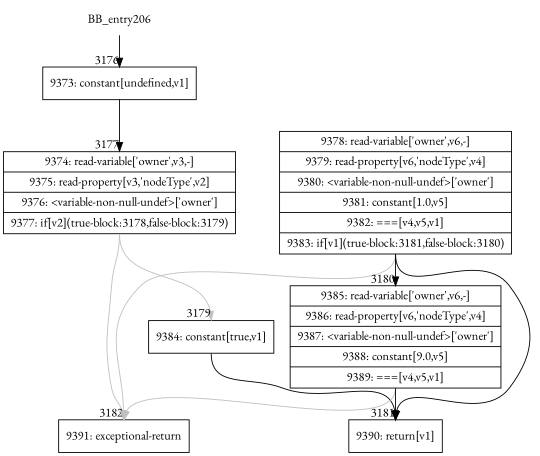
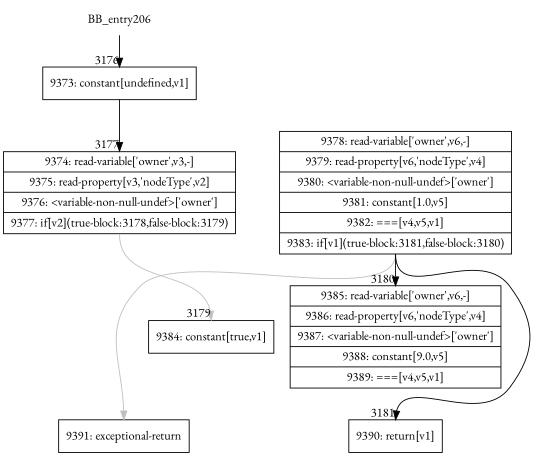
edge "9374: read-variable['owner',v3,-]" -> "9391: exceptional-return": removed
edge "9384: constant[true,v1]" -> "9390: return[v1]": removed
edge "9385: read-variable['owner',v6,-]" -> "9390: return[v1]": removed
edge "9385: read-variable['owner',v6,-]" -> "9391: exceptional-return": removed
